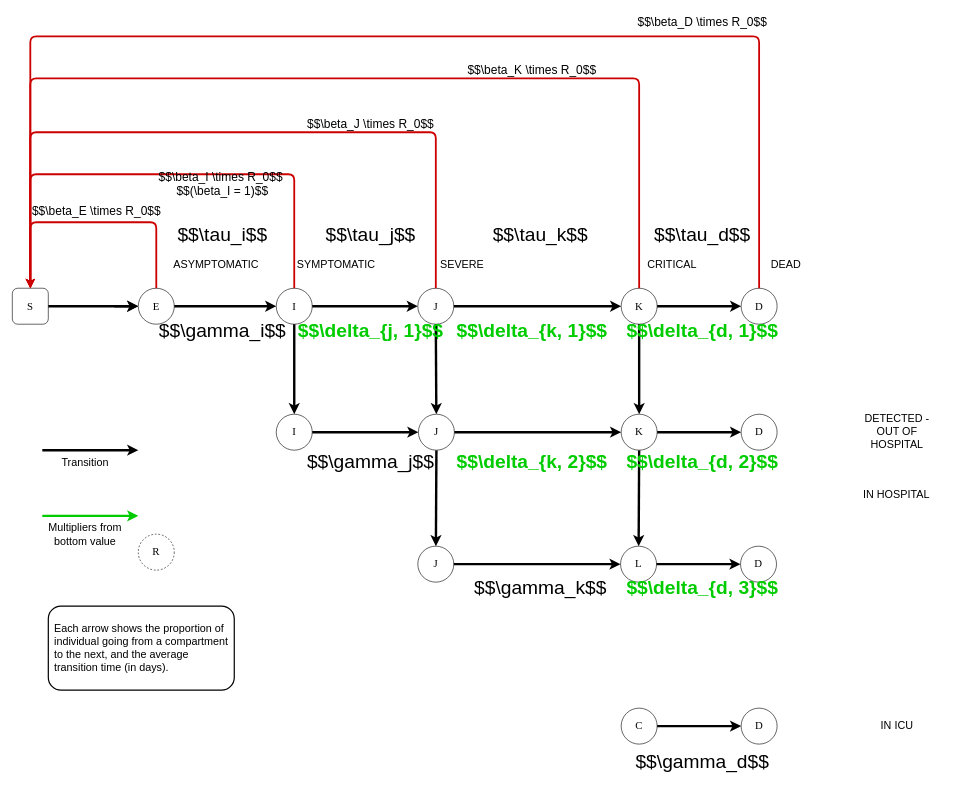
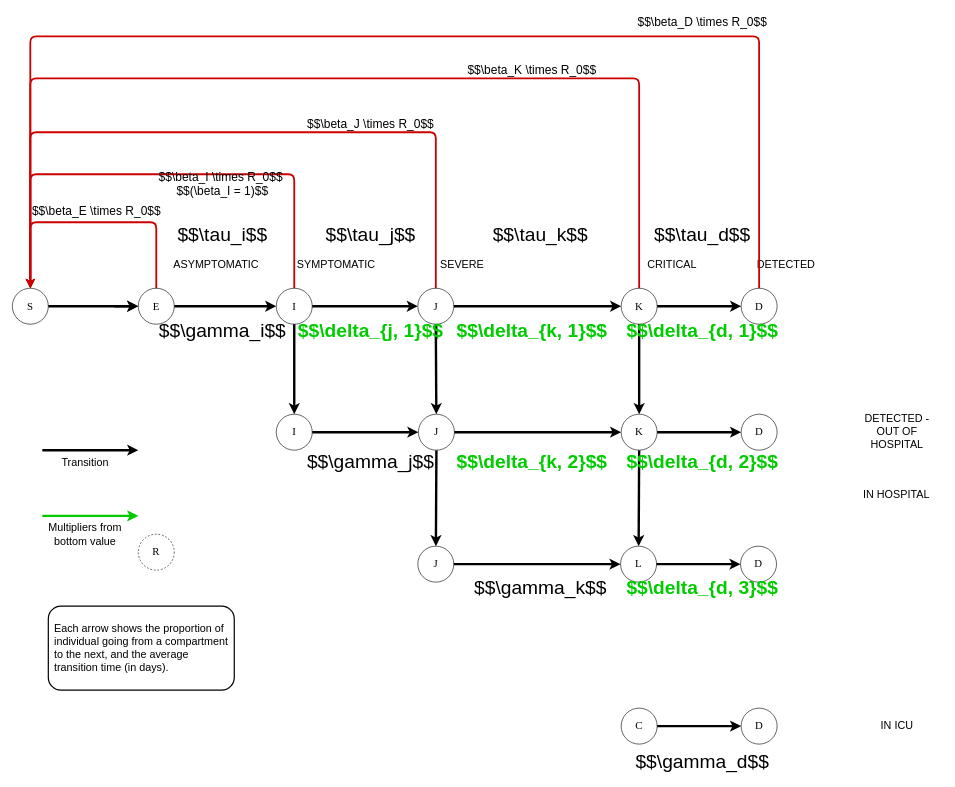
node "DEAD": label "DEAD" -> "DETECTED"
node "S": shape rounded rectangle -> ellipse
